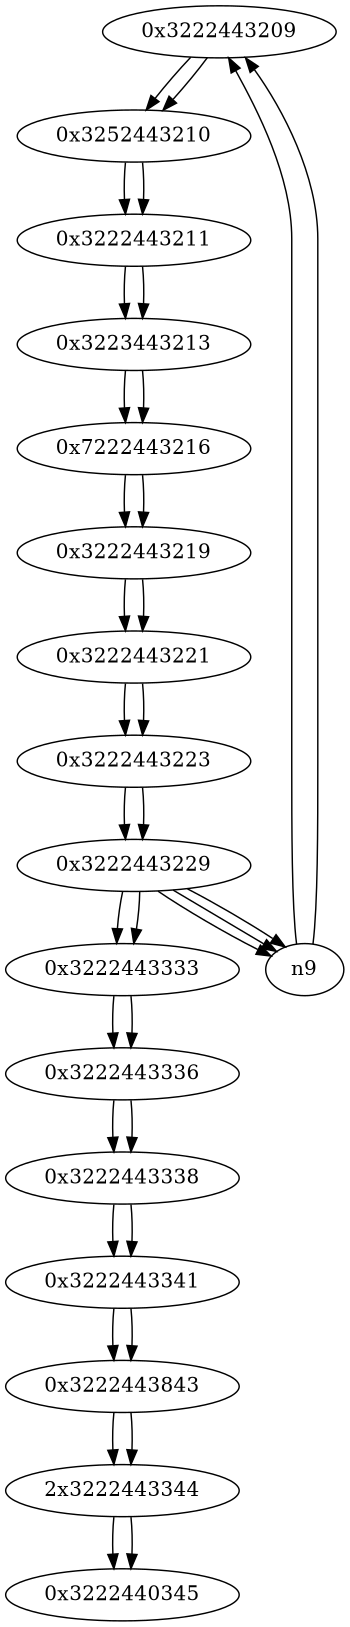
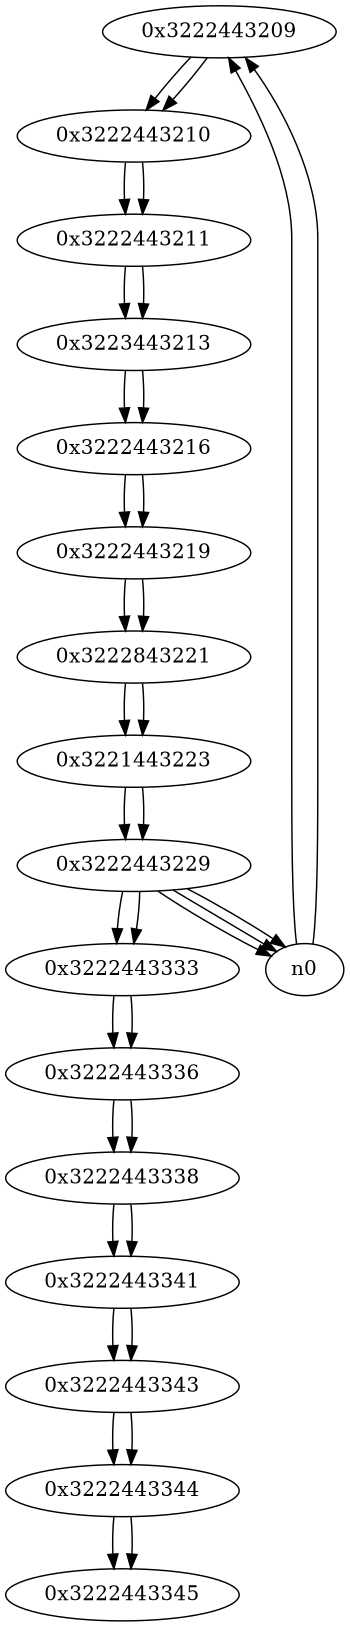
node "0x3252443210": label "0x3252443210" -> "0x3222443210"
node "0x7222443216": label "0x7222443216" -> "0x3222443216"
node "0x3222443221": label "0x3222443221" -> "0x3222843221"
node "0x3222443223": label "0x3222443223" -> "0x3221443223"
node "n9": label "n9" -> "n0"
node "0x3222443843": label "0x3222443843" -> "0x3222443343"
node "2x3222443344": label "2x3222443344" -> "0x3222443344"
node "0x3222440345": label "0x3222440345" -> "0x3222443345"
